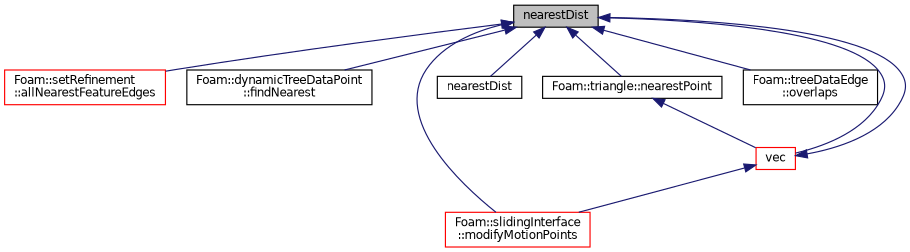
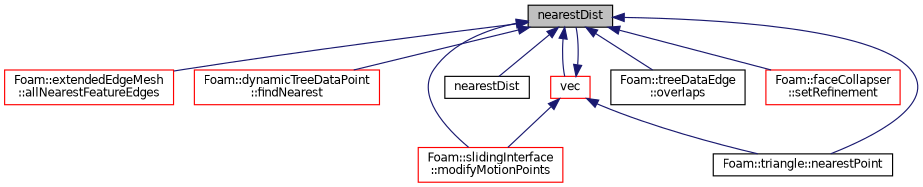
node "Foam::setRefinement ::allNearestFeatureEdges": label "Foam::setRefinement ::allNearestFeatureEdges" -> "Foam::extendedEdgeMesh ::allNearestFeatureEdges"
node "Foam::dynamicTreeDataPoint ::findNearest": color black -> red
node "Foam::faceCollapser ::setRefinement": added
edge "vec" -> "Foam::triangle::nearestPoint": reversed
